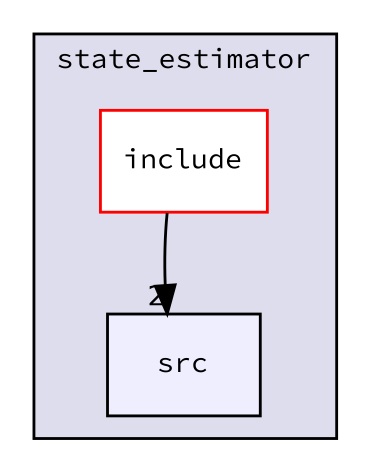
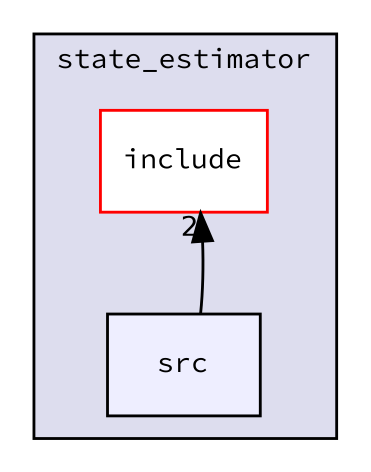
edge "include" -> "src": reversed
